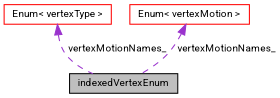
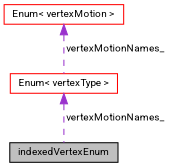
edge "indexedVertexEnum" -> "Enum< vertexMotion >": now "Enum< vertexType >" -> "Enum< vertexMotion >"
